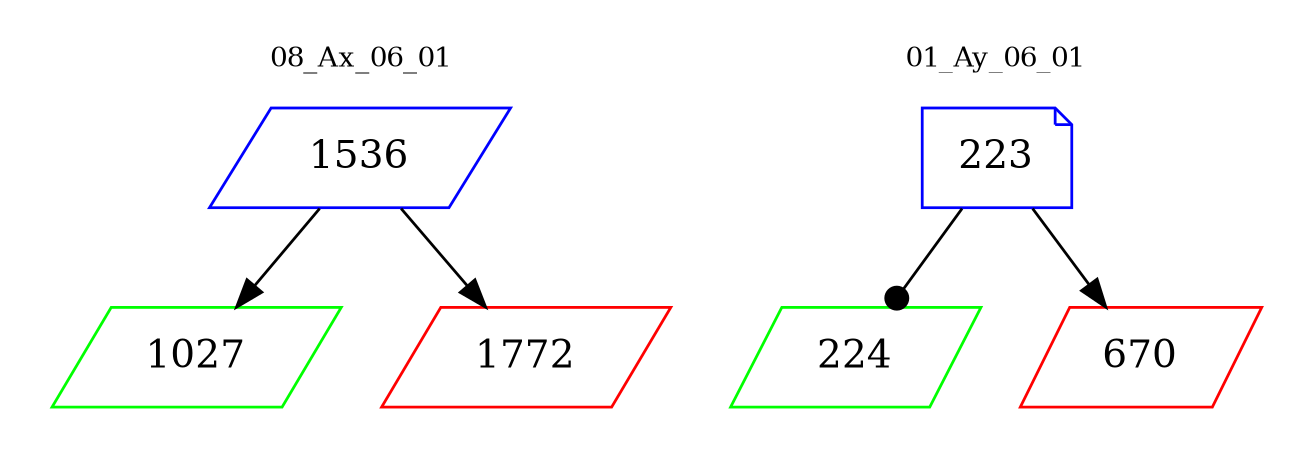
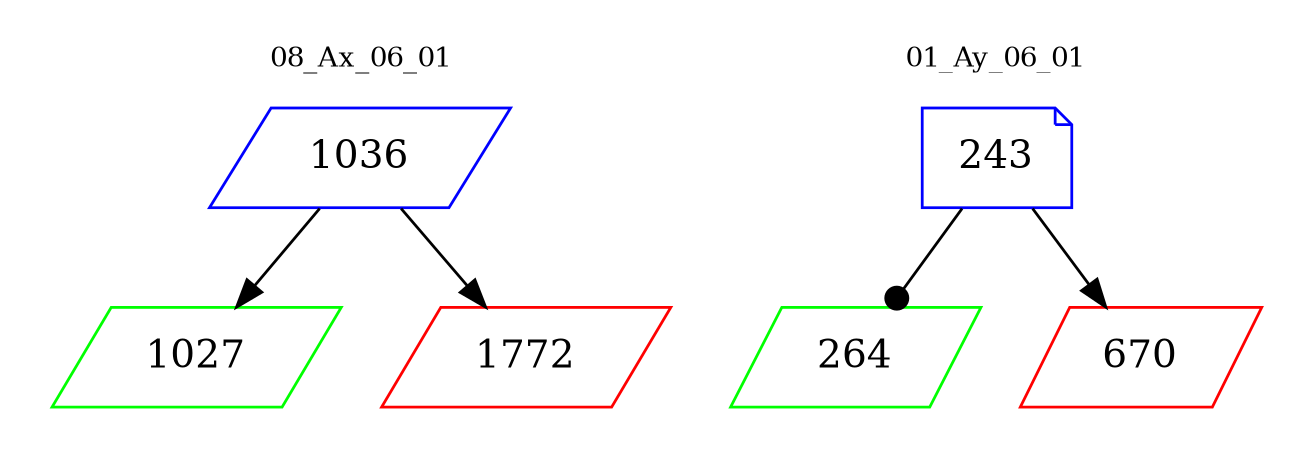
node "1536": label "1536" -> "1036"
node "223": label "223" -> "243"
node "224": label "224" -> "264"
